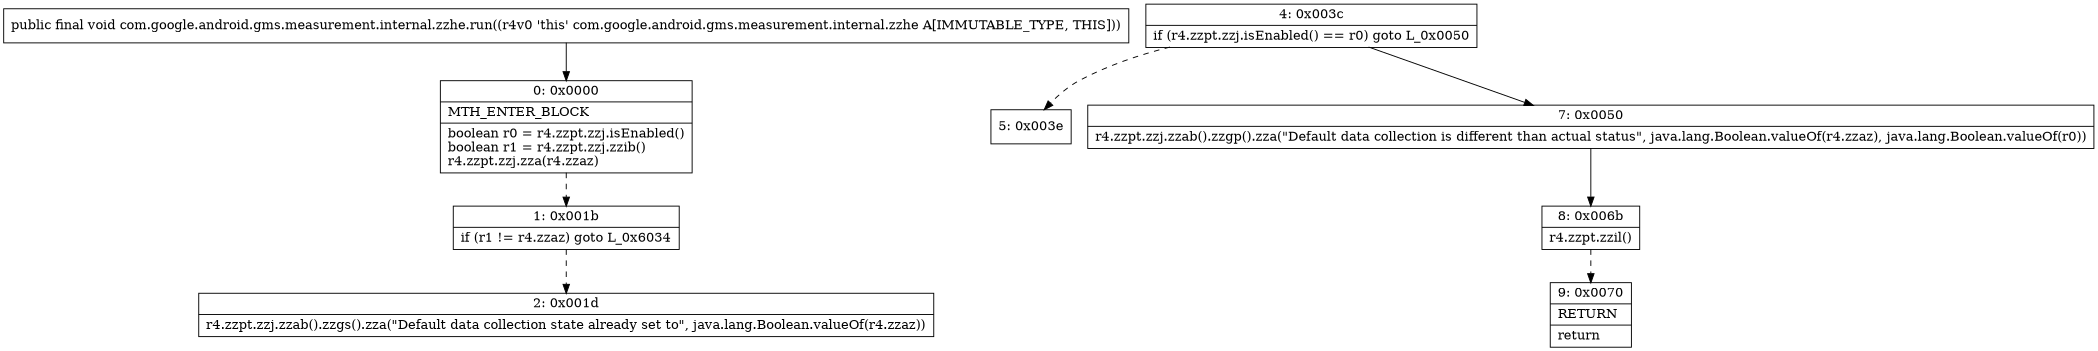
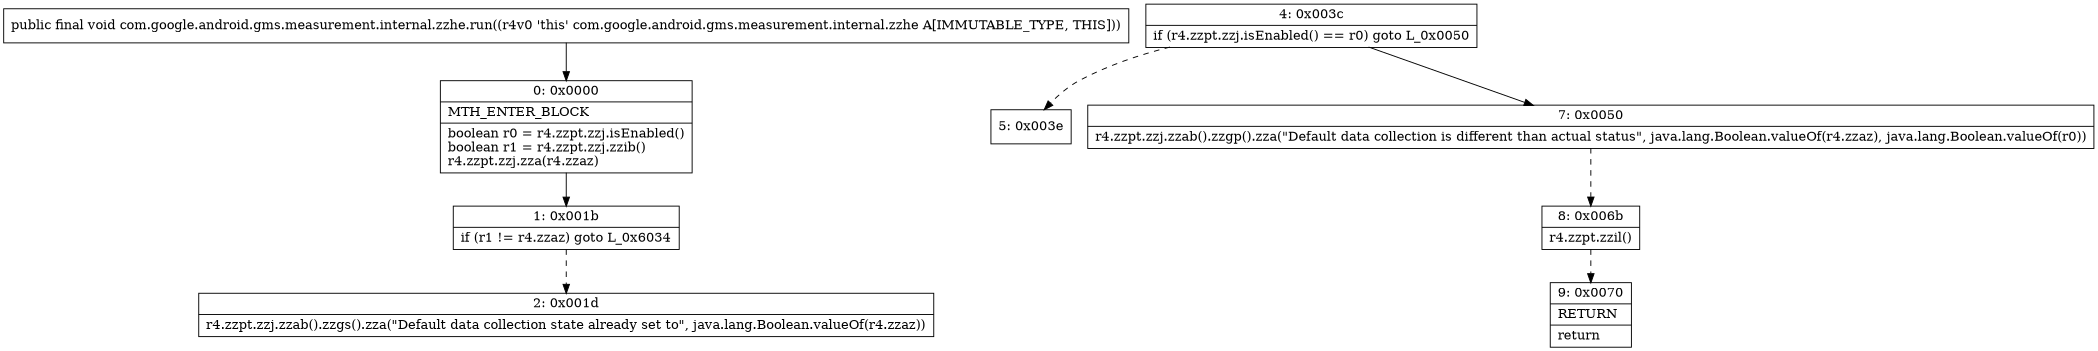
edge "7: 0x0050" -> "8: 0x006b": style solid -> dashed
edge "0: 0x0000" -> "1: 0x001b": style dashed -> solid
